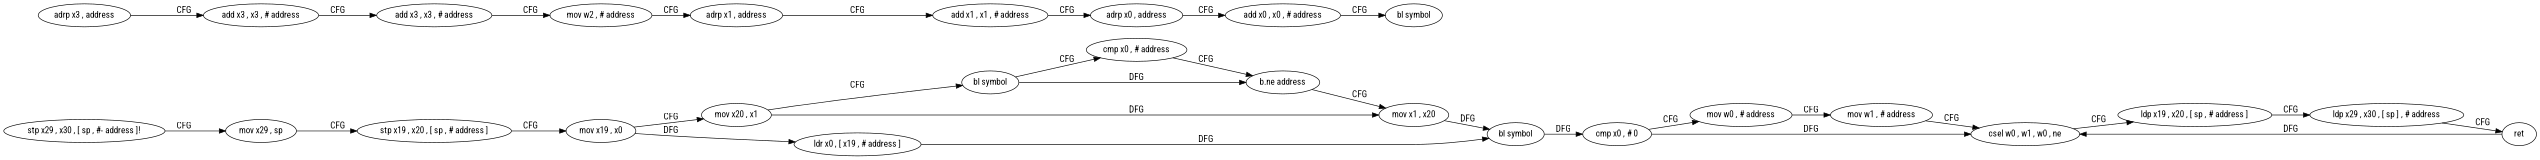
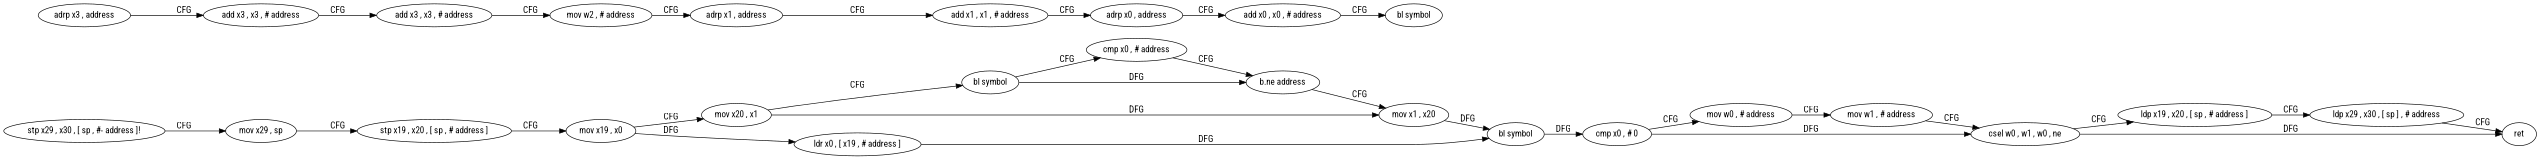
edge "ret" -> "csel w0 , w1 , w0 , ne": reversed
